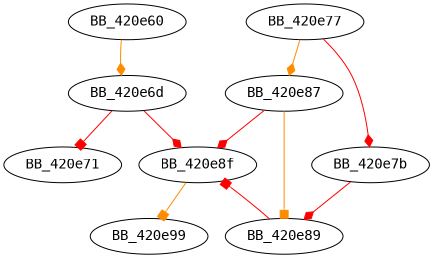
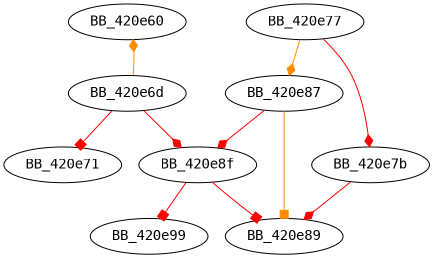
edge "BB_420e60" -> "BB_420e6d": reversed
edge "BB_420e8f" -> "BB_420e99": color darkorange -> red
edge "BB_420e89" -> "BB_420e8f": reversed
